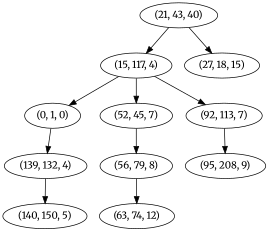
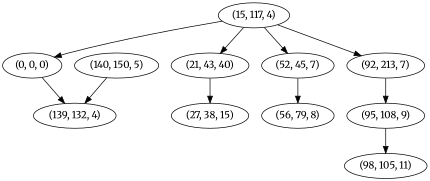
edge "(21, 43, 40)" -> "(15, 117, 4)": reversed
node "(27, 18, 15)": label "(27, 18, 15)" -> "(27, 38, 15)"
node "(0, 1, 0)": label "(0, 1, 0)" -> "(0, 0, 0)"
node "(92, 113, 7)": label "(92, 113, 7)" -> "(92, 213, 7)"
node "(95, 208, 9)": label "(95, 208, 9)" -> "(95, 108, 9)"
node "(98, 105, 11)": added
edge "(139, 132, 4)" -> "(140, 150, 5)": reversed
node "(63, 74, 12)": removed
